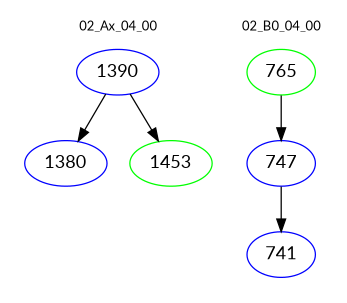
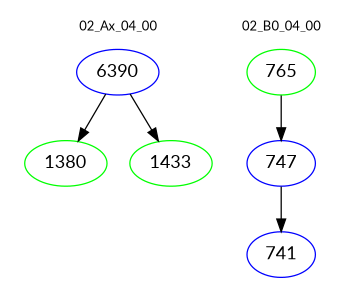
node "1390": label "1390" -> "6390"
node "1380": color blue -> green
node "1453": label "1453" -> "1433"
